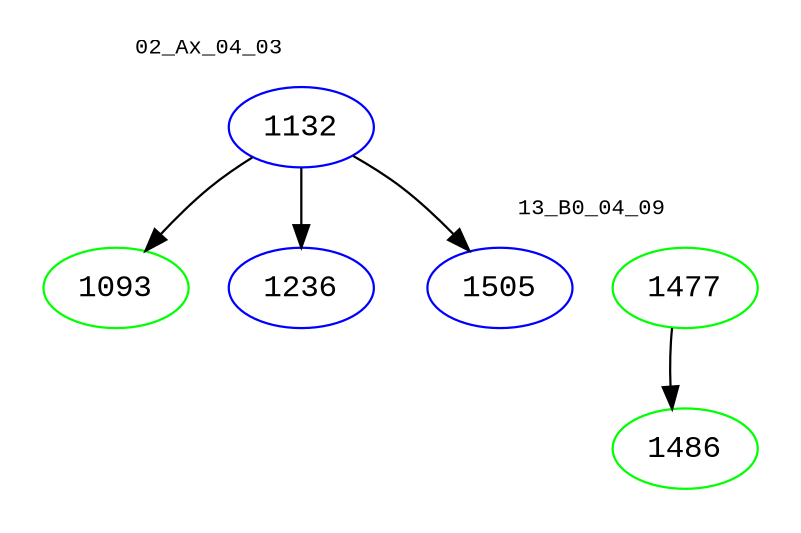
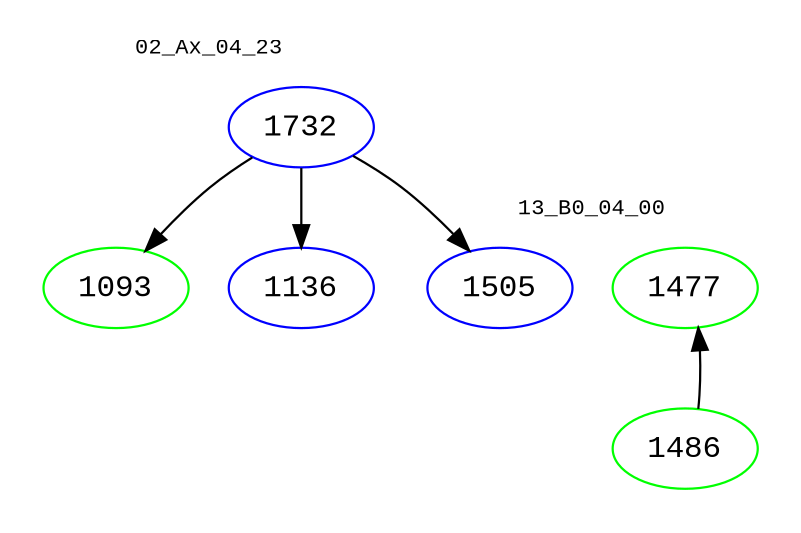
cluster "02_Ax_04_03": label "02_Ax_04_03" -> "02_Ax_04_23"
node "1132": label "1132" -> "1732"
cluster "13_B0_04_09": label "13_B0_04_09" -> "13_B0_04_00"
node "1236": label "1236" -> "1136"
edge "1477" -> "1486": reversed
